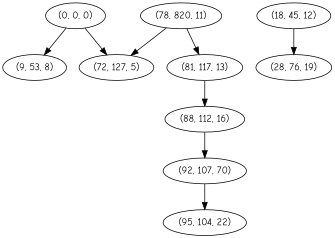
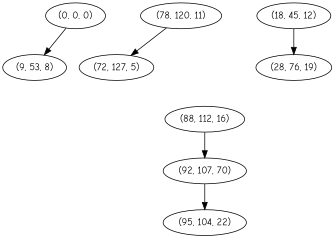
node "(78, 820, 11)": label "(78, 820, 11)" -> "(78, 120, 11)"
edge "(0, 0, 0)" -> "(72, 127, 5)": removed
node "(81, 117, 13)": removed
